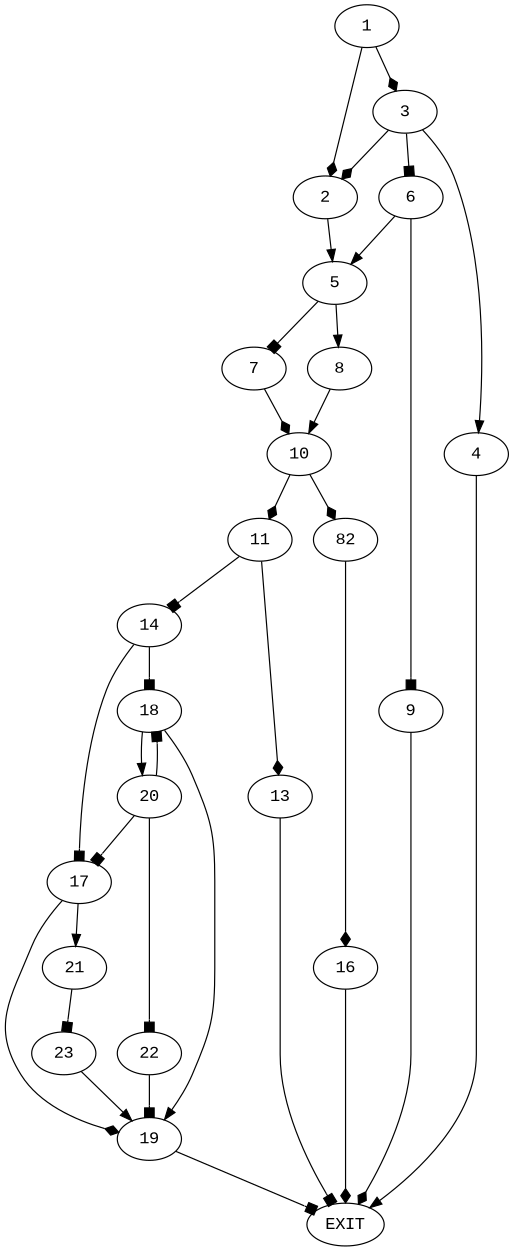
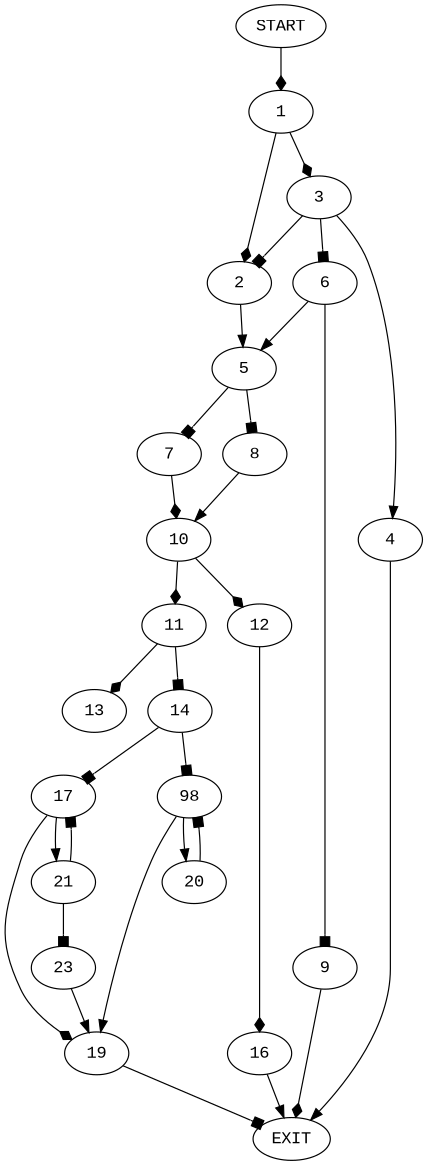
node "START": added
edge "3" -> "2": arrowhead diamond -> box
edge "5" -> "8": arrowhead normal -> box
node "82": label "82" -> "12"
node "18": label "18" -> "98"
edge "20" -> "17": now "21" -> "17"
edge "13" -> "EXIT": removed
node "22": removed
edge "16" -> "EXIT": arrowhead diamond -> normal
